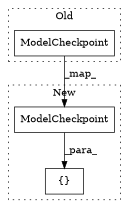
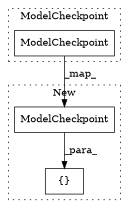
cluster "Old": label "Old" -> "ModelCheckpoint"
